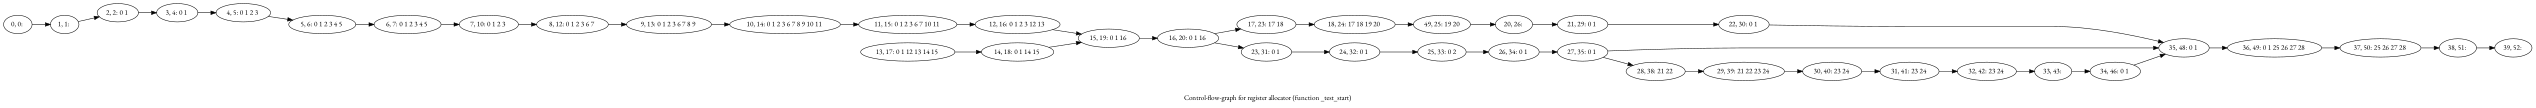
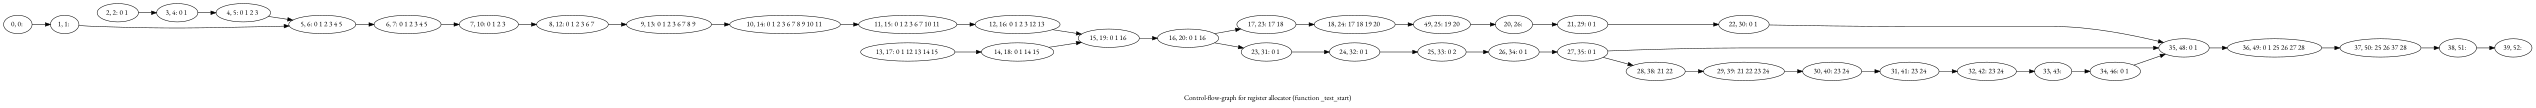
edge "1, 1:" -> "2, 2: 0 1": now "1, 1:" -> "5, 6: 0 1 2 3 4 5"
node "37, 50: 25 26 27 28": label "37, 50: 25 26 27 28" -> "37, 50: 25 26 37 28"
